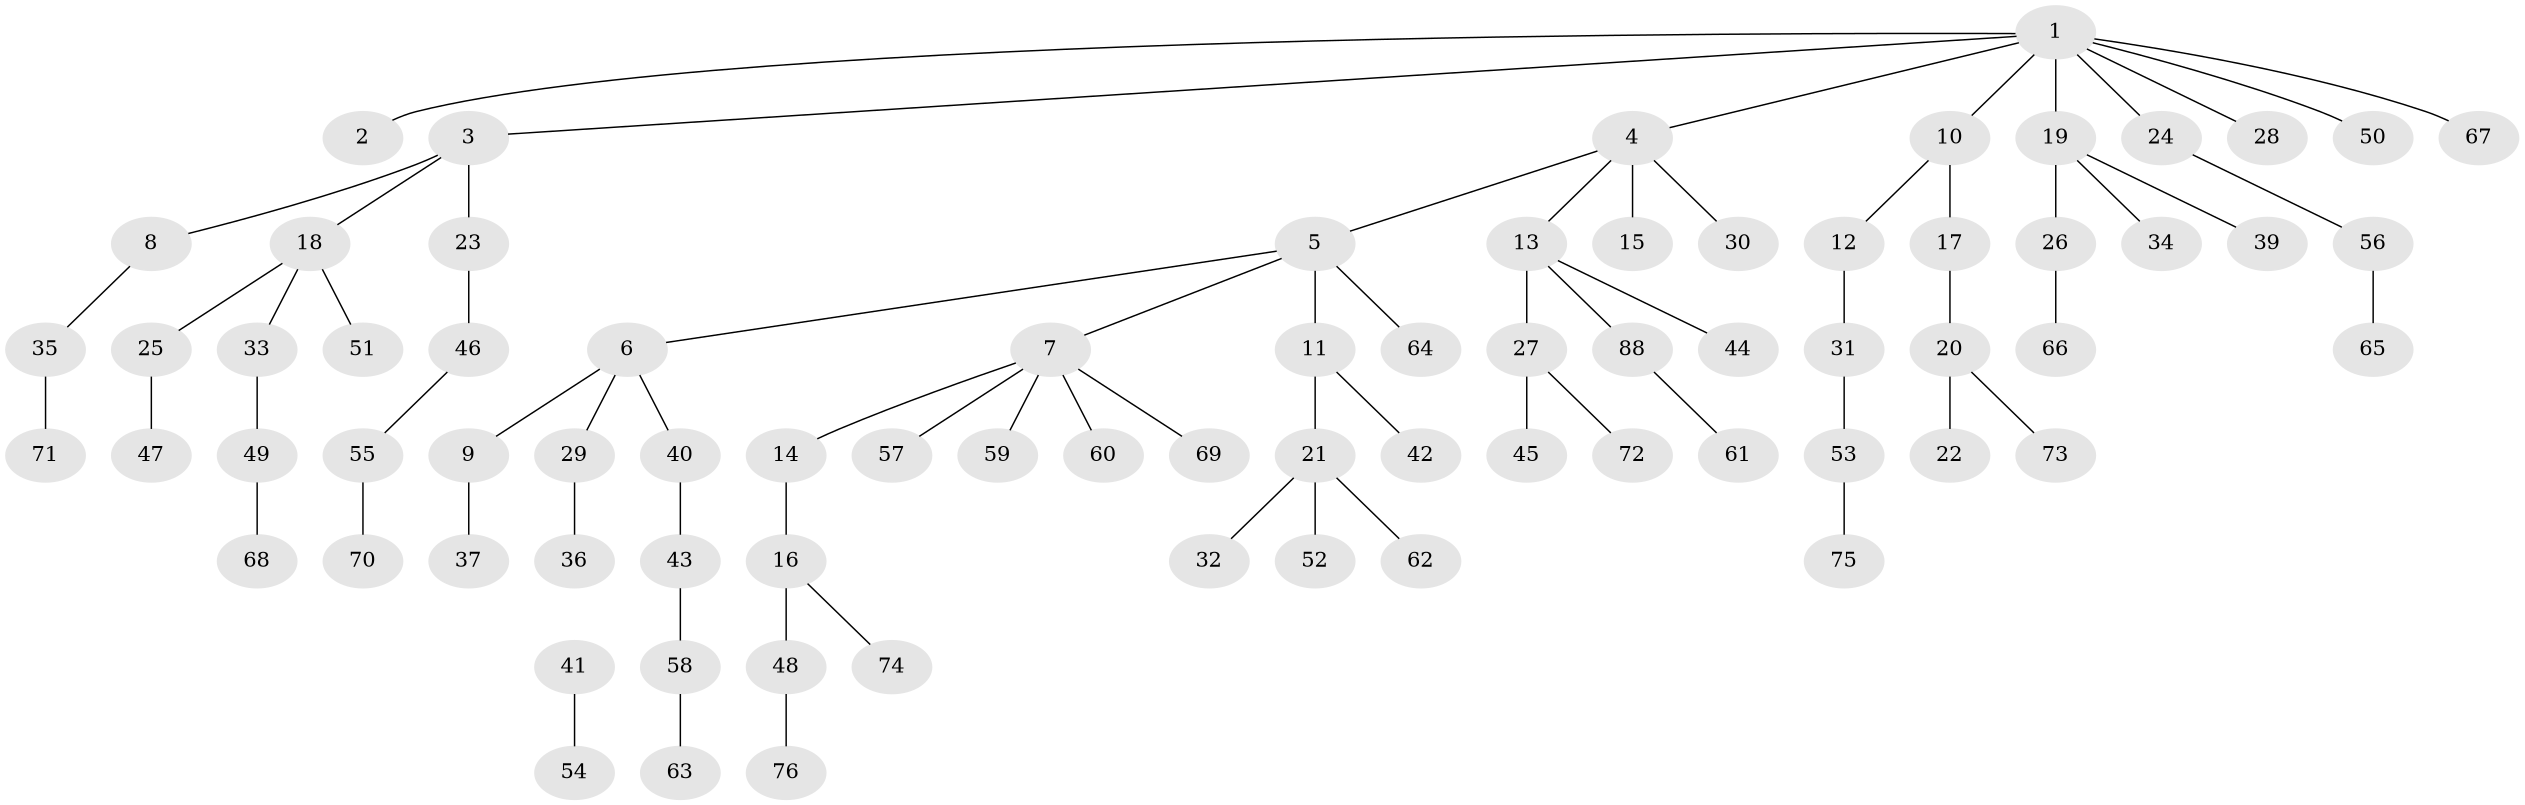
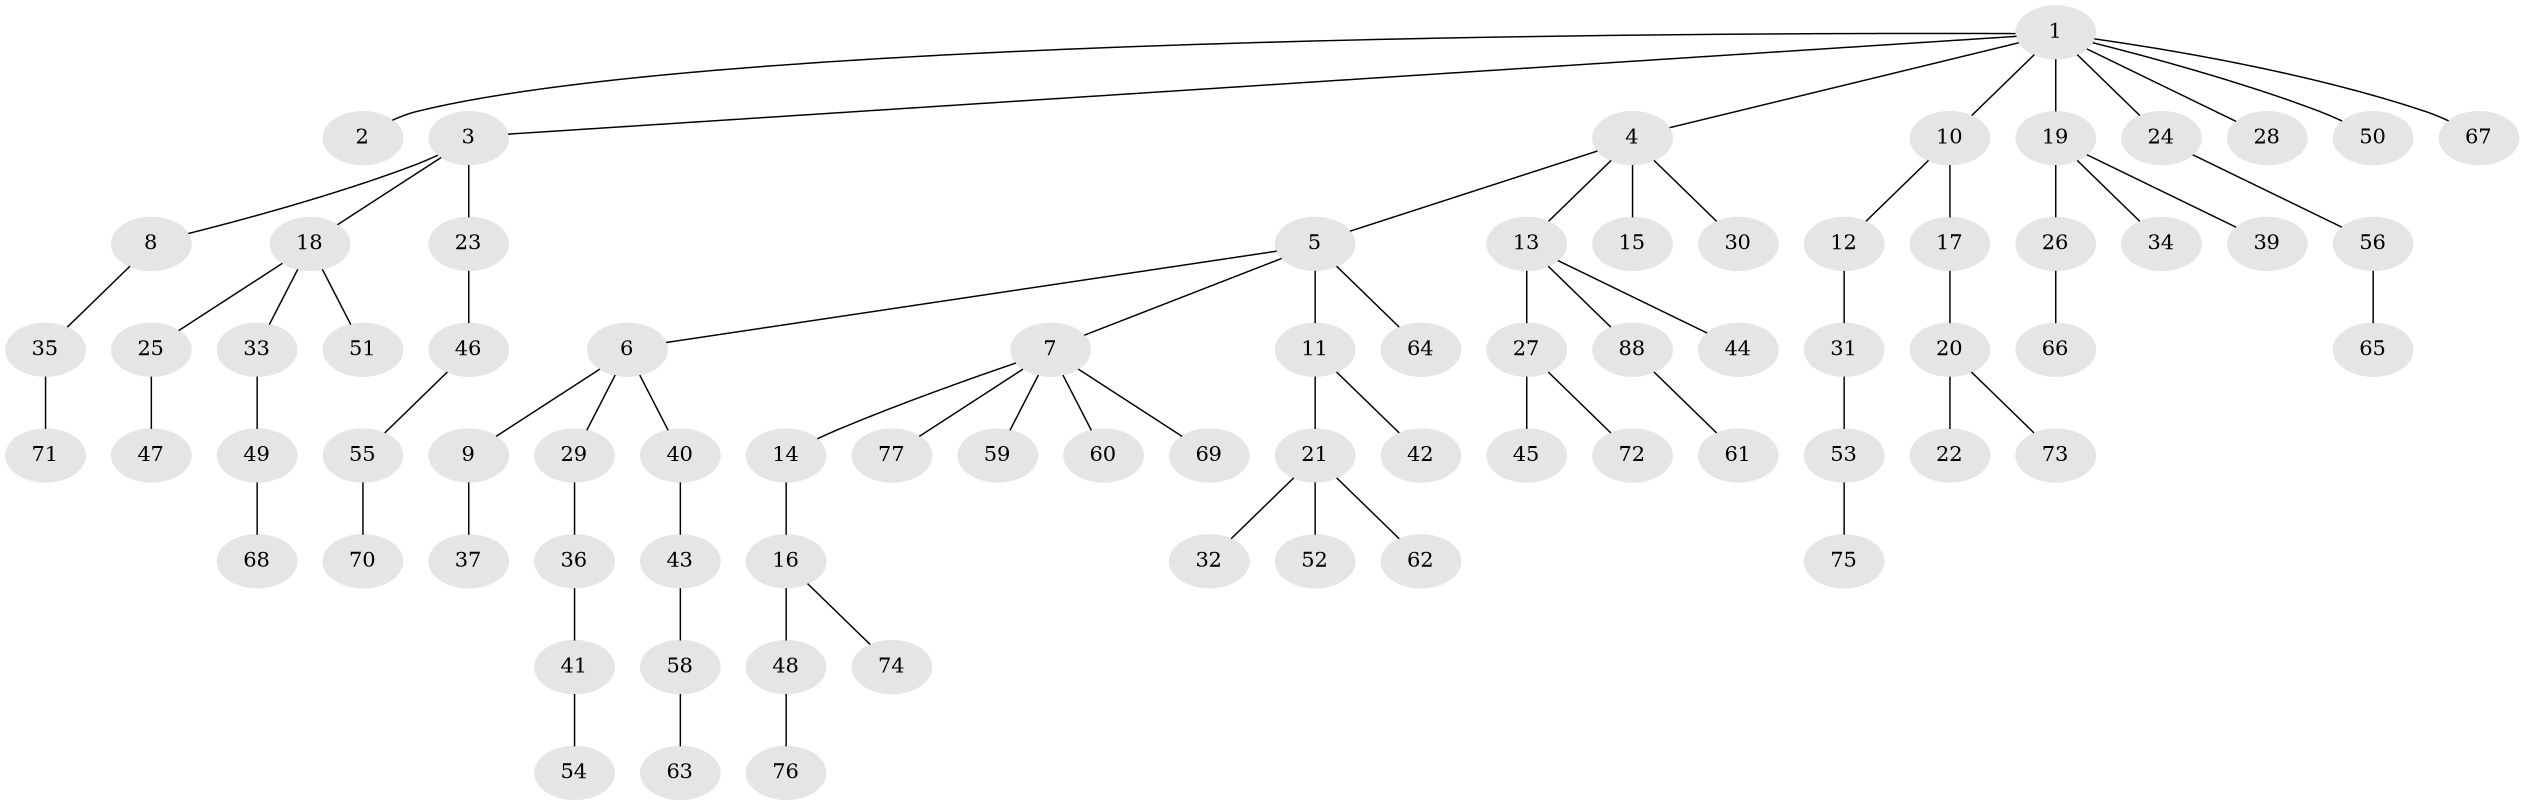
node "57": label "57" -> "77"
edge "36" -- "41": added
